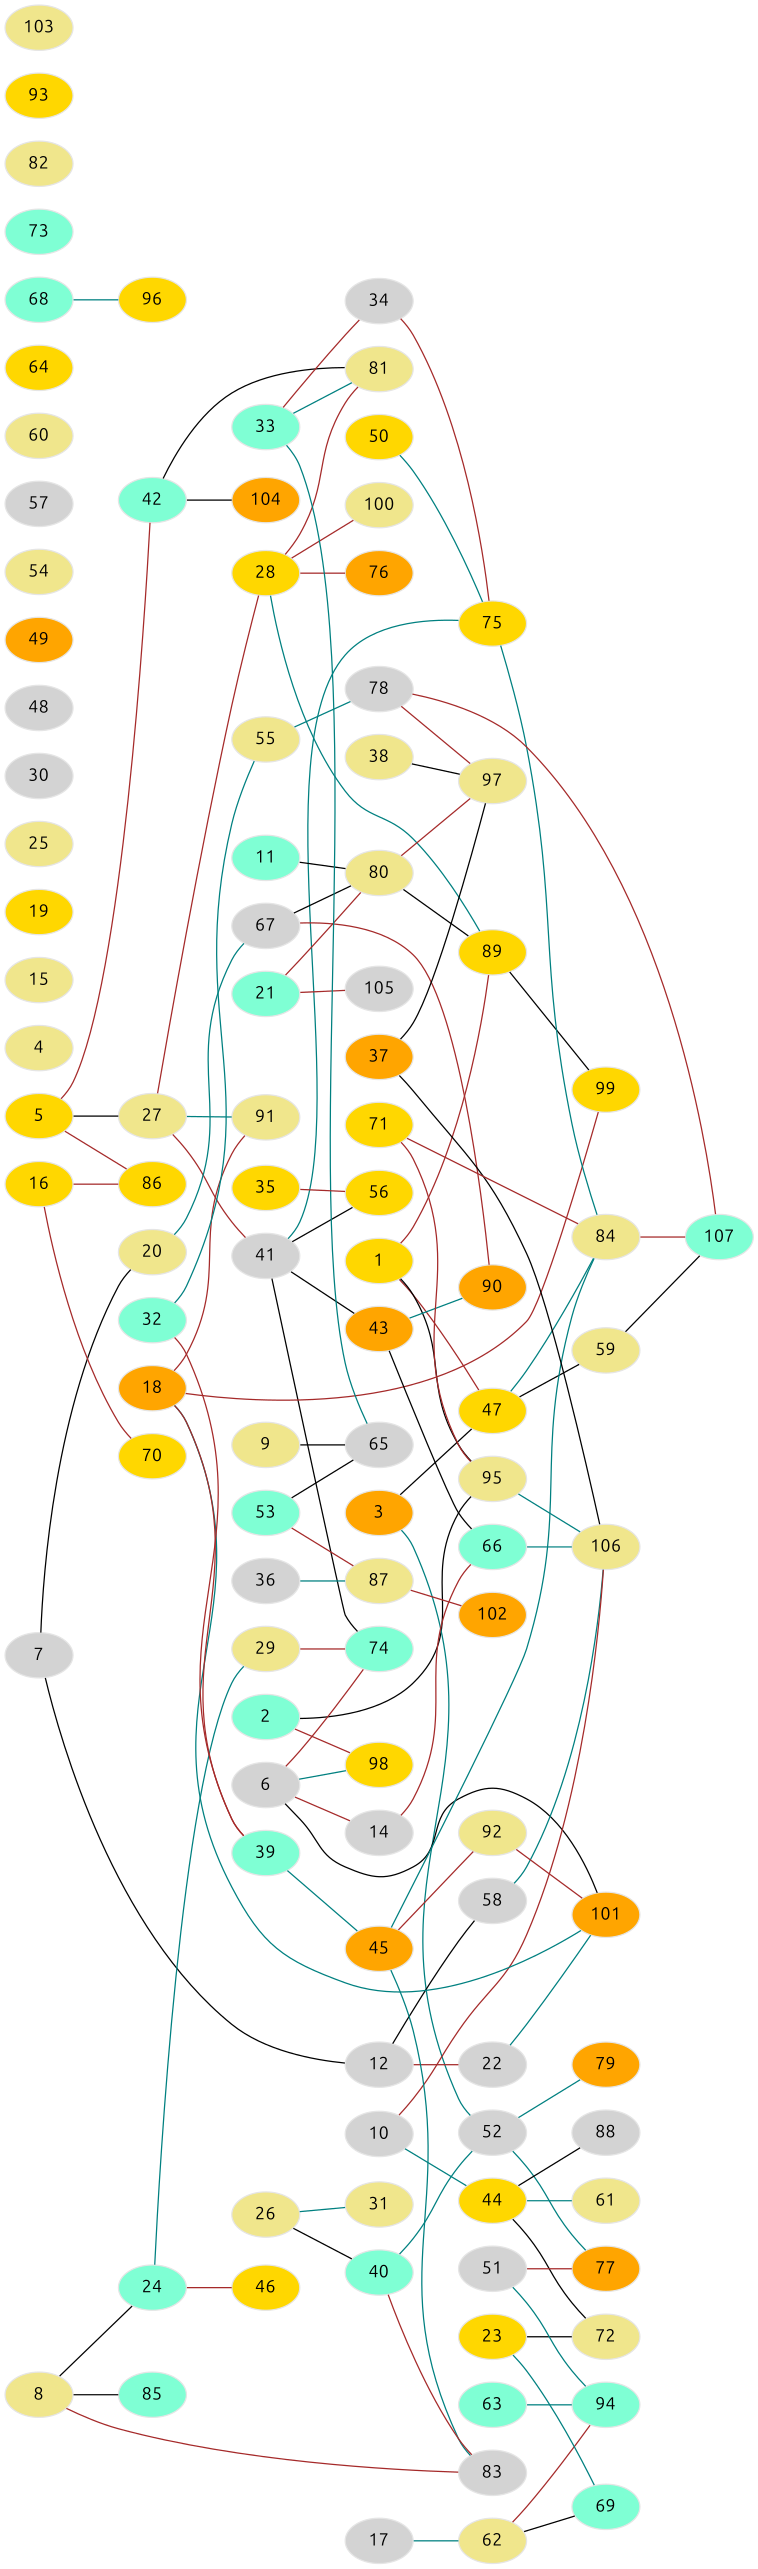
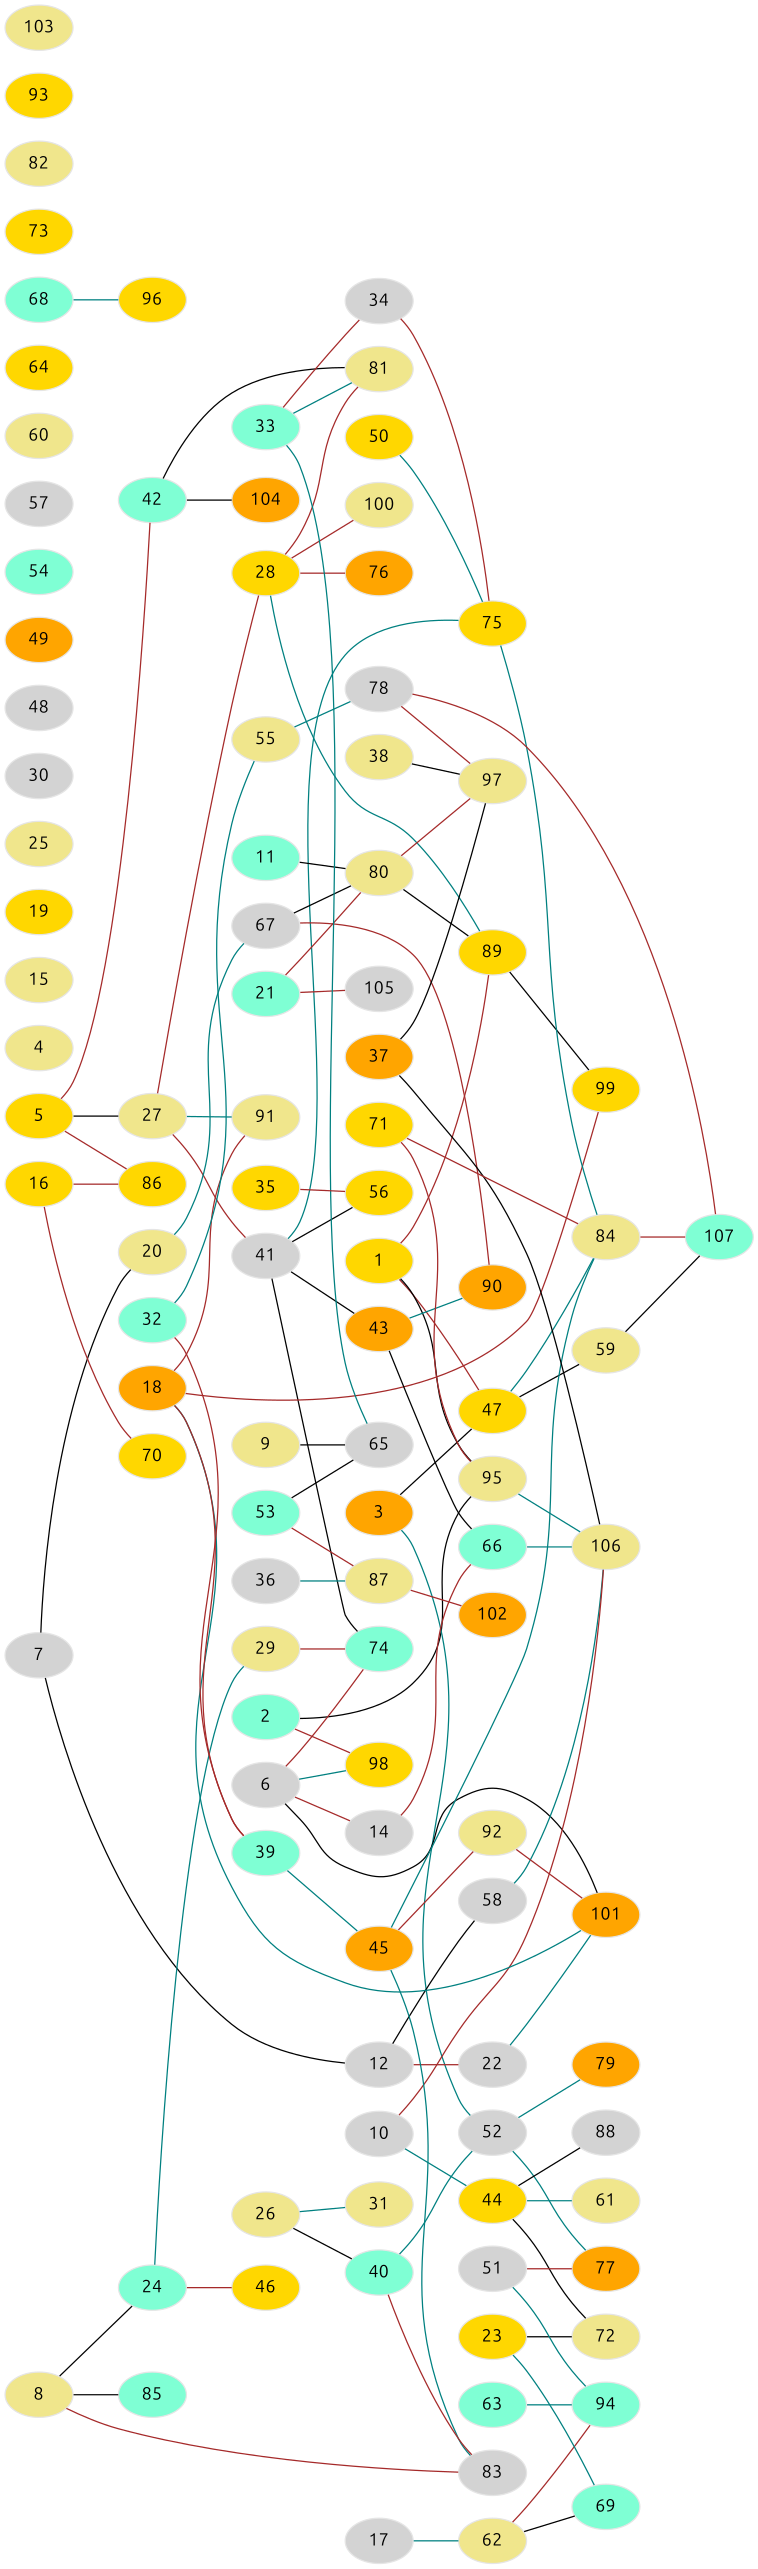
node "73": fillcolor aquamarine -> gold
node "54": fillcolor khaki -> aquamarine
